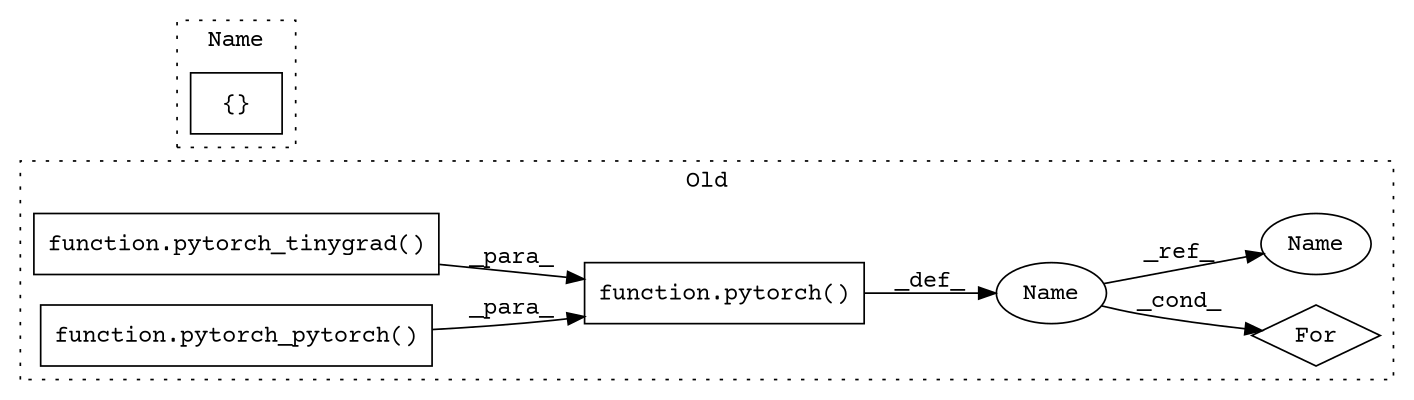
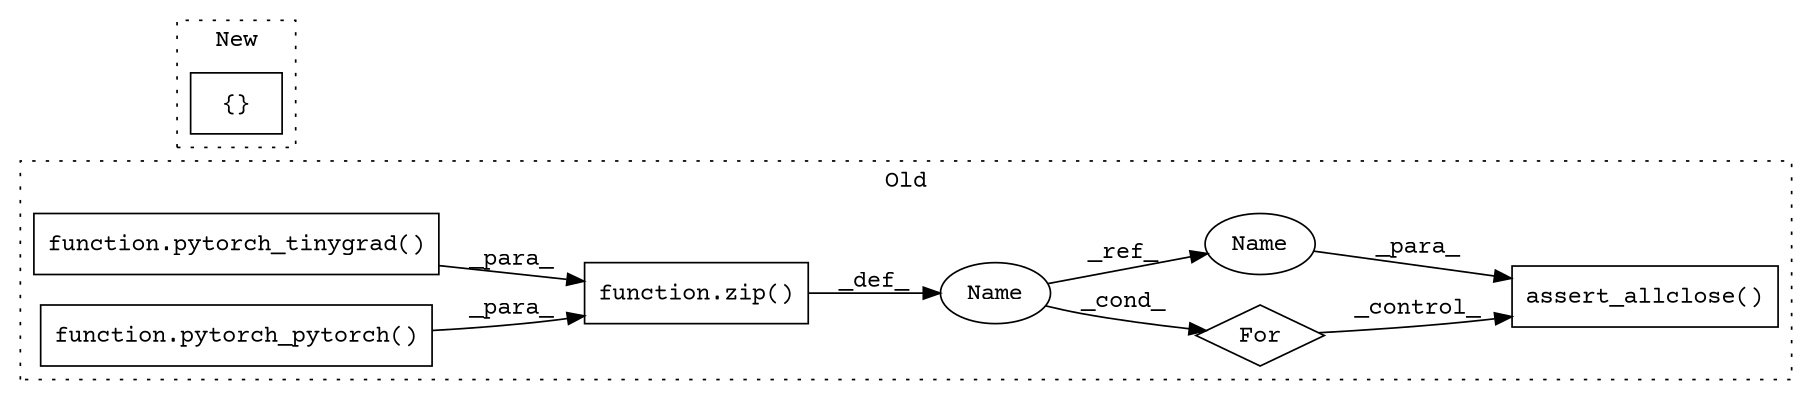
cluster "Name": label "Name" -> "New"
node "function.pytorch()": label "function.pytorch()" -> "function.zip()"
node "assert_allclose()": added
